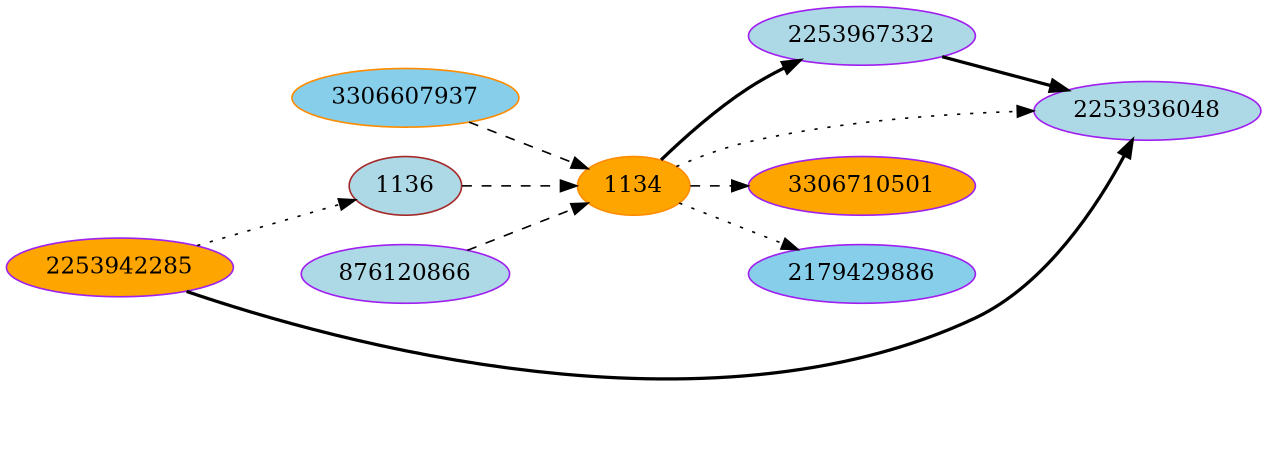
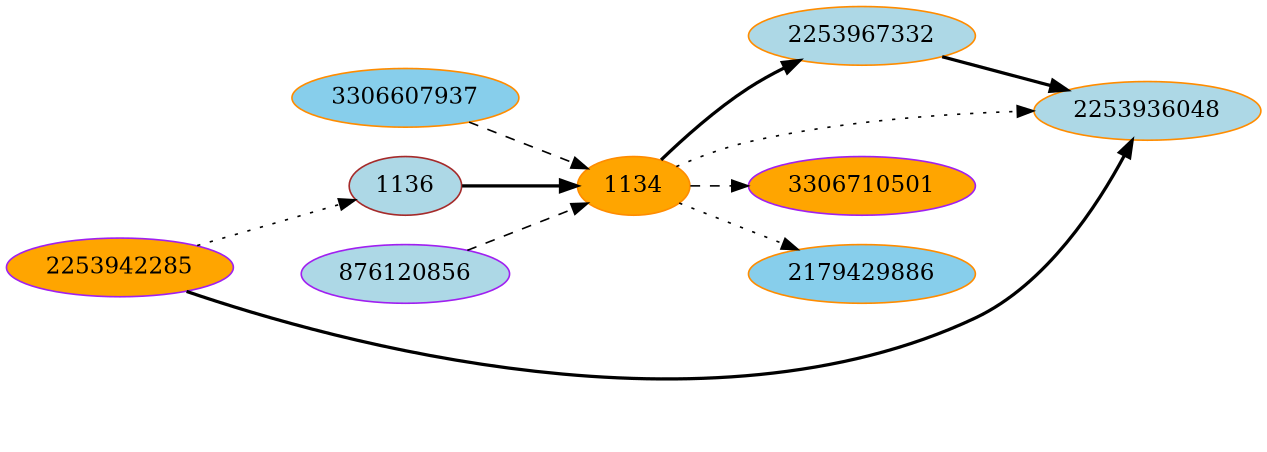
node "2253967332": color purple -> darkorange
node "2253936048": color purple -> darkorange
edge "1136" -> "1134": style dashed -> bold
node "876120866": label "876120866" -> "876120856"
node "2179429886": color purple -> darkorange
